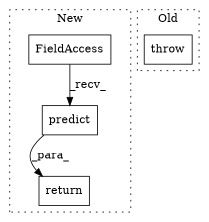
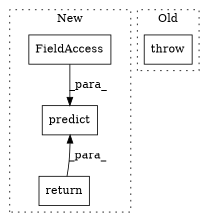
edge "FieldAccess" -> "predict": label "_recv_" -> "_para_"
edge "predict" -> "return": reversed
